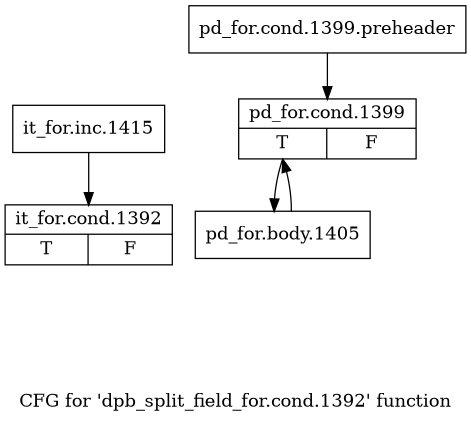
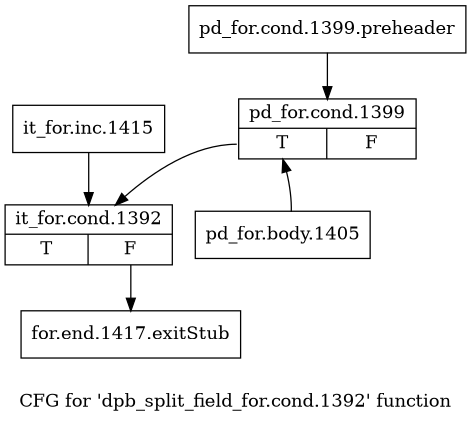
edge "pd_for.cond.1399" -> "pd_for.body.1405": now "pd_for.cond.1399" -> "it_for.cond.1392"
node "for.end.1417.exitStub": added
